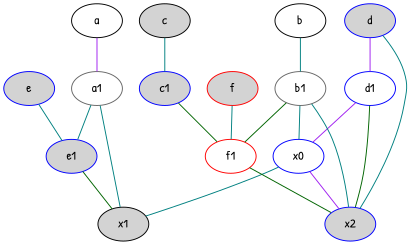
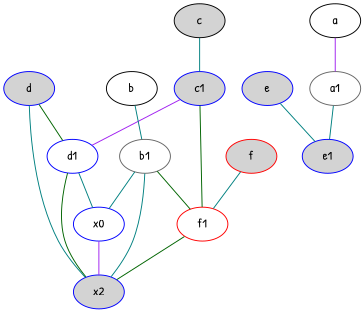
edge "d" -- "d1": color purple -> darkgreen
edge "d1" -- "x0": color purple -> teal
edge "c1" -- "d1": added
node "x1": removed
